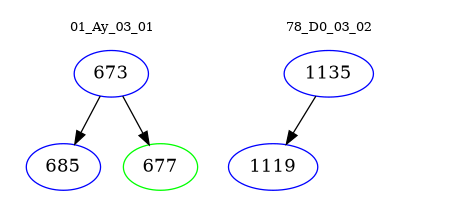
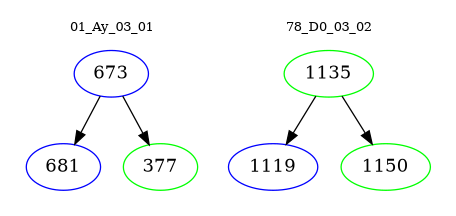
node "1135": color blue -> green
node "685": label "685" -> "681"
node "677": label "677" -> "377"
node "1150": added
